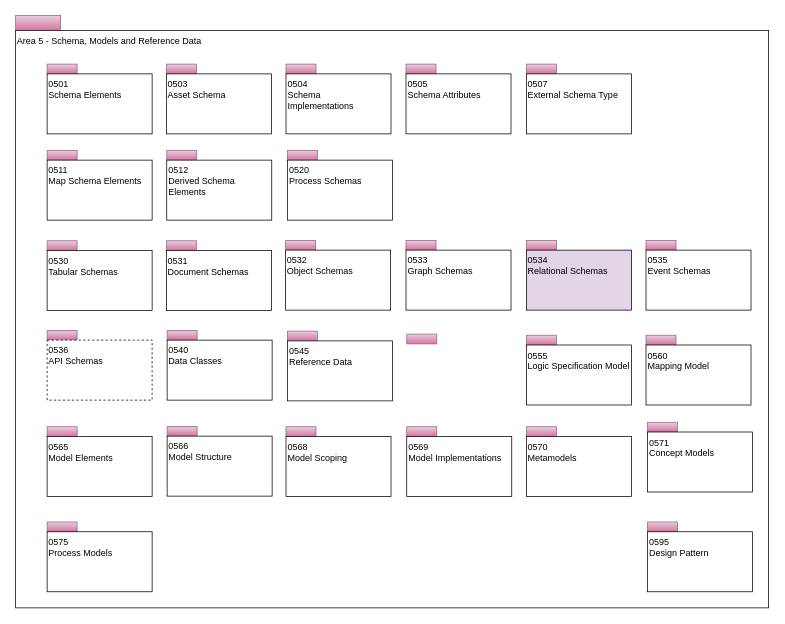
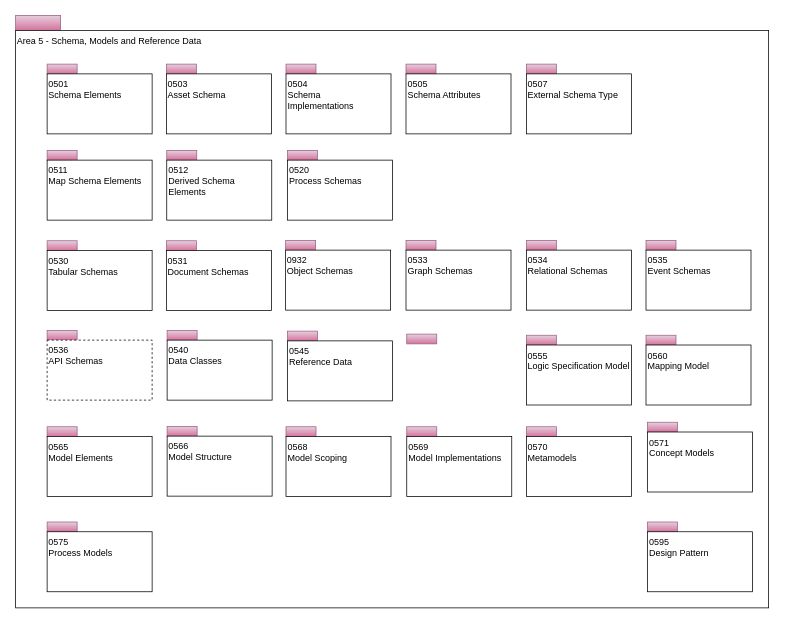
node "0532 Object Schemas": label "0532 Object Schemas" -> "0932 Object Schemas"
node "0534 Relational Schemas": fillcolor #e1d5e7 -> #ffffff
